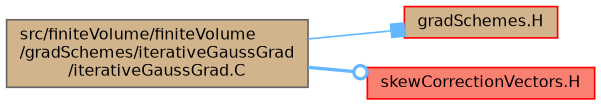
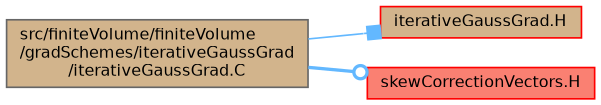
node "gradSchemes.H": label "gradSchemes.H" -> "iterativeGaussGrad.H"
